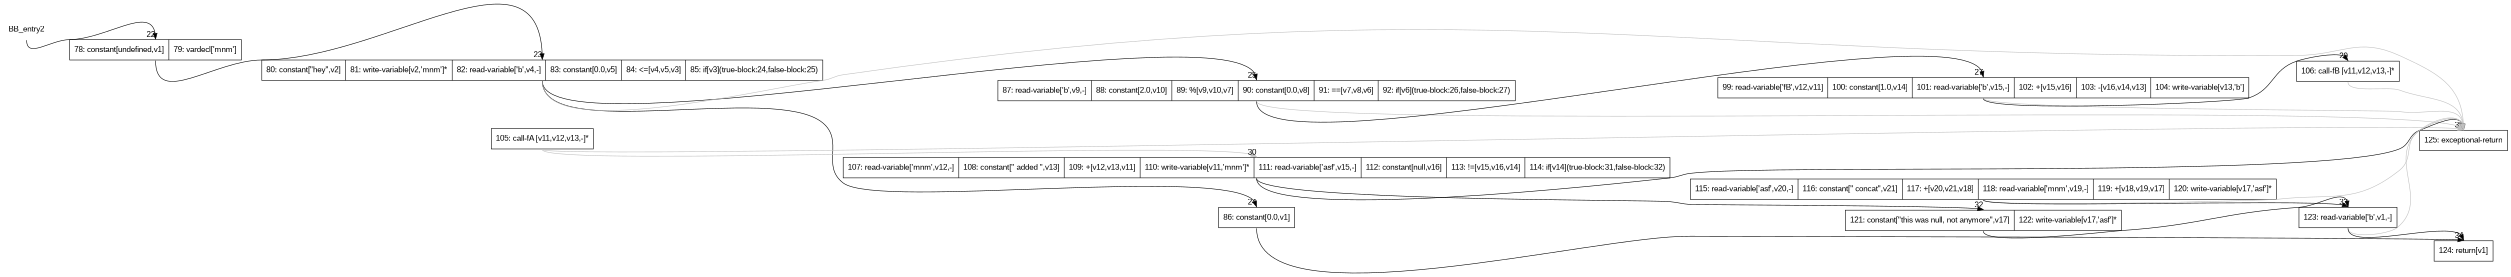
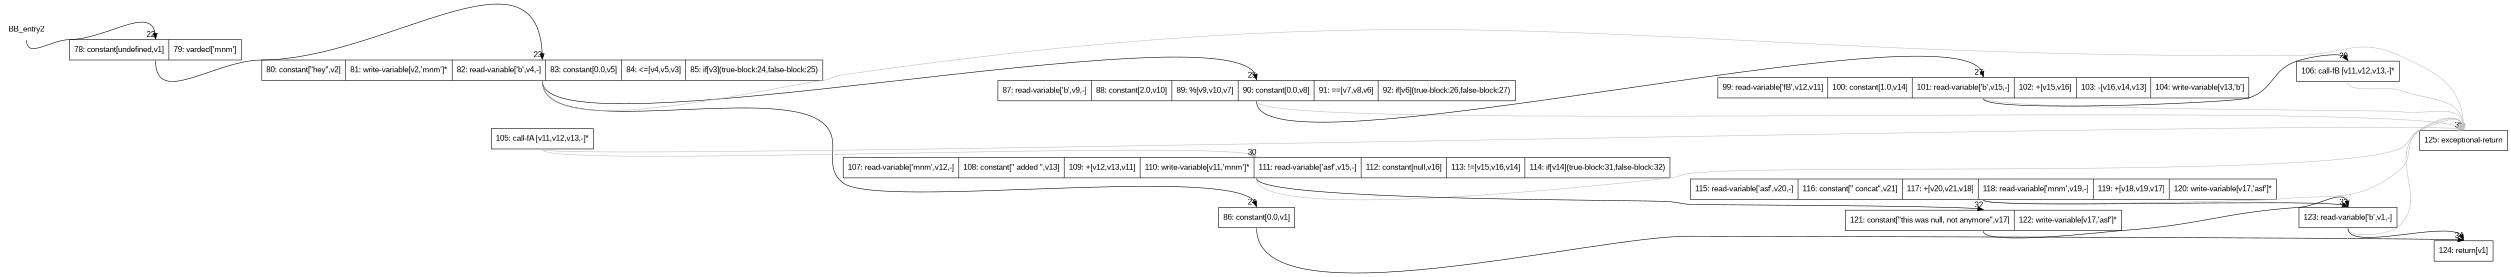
edge "107: read-variable['mnm',v12,-]" -> "125: exceptional-return": color black -> gray
